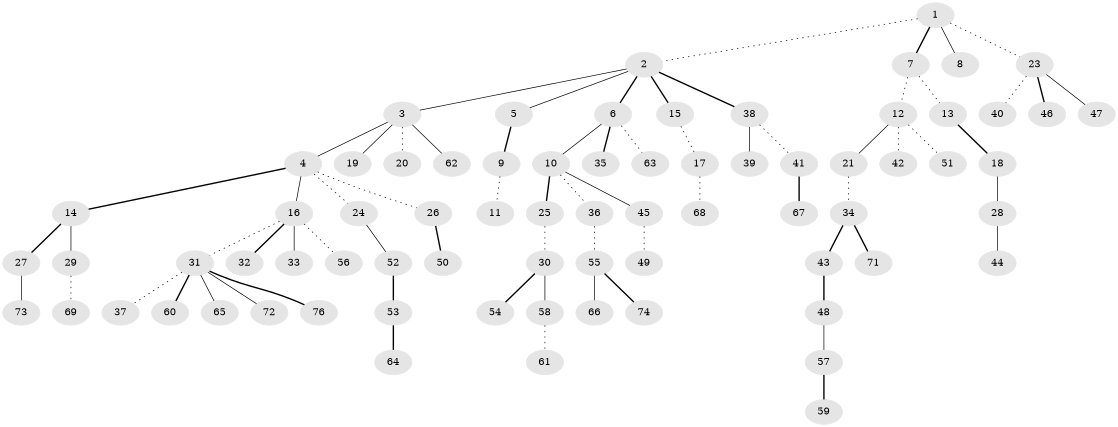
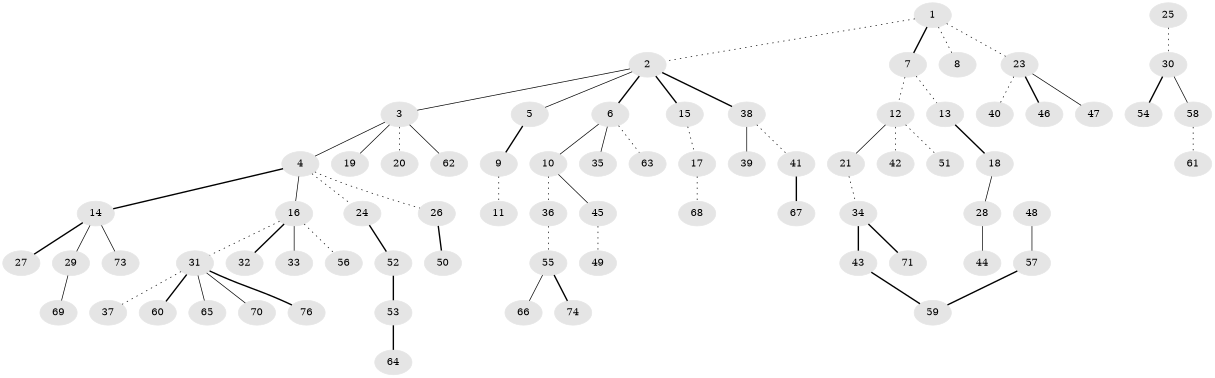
edge "1" -- "8": style solid -> dotted
edge "6" -- "35": style bold -> solid
edge "10" -- "25": removed
edge "24" -- "52": style solid -> bold
edge "27" -- "73": now "14" -- "73"
edge "29" -- "69": style dotted -> solid
edge "43" -- "48": now "43" -- "59"
node "72": label "72" -> "70"
